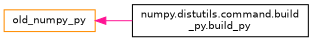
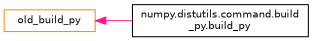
node "old_numpy_py": label "old_numpy_py" -> "old_build_py"
